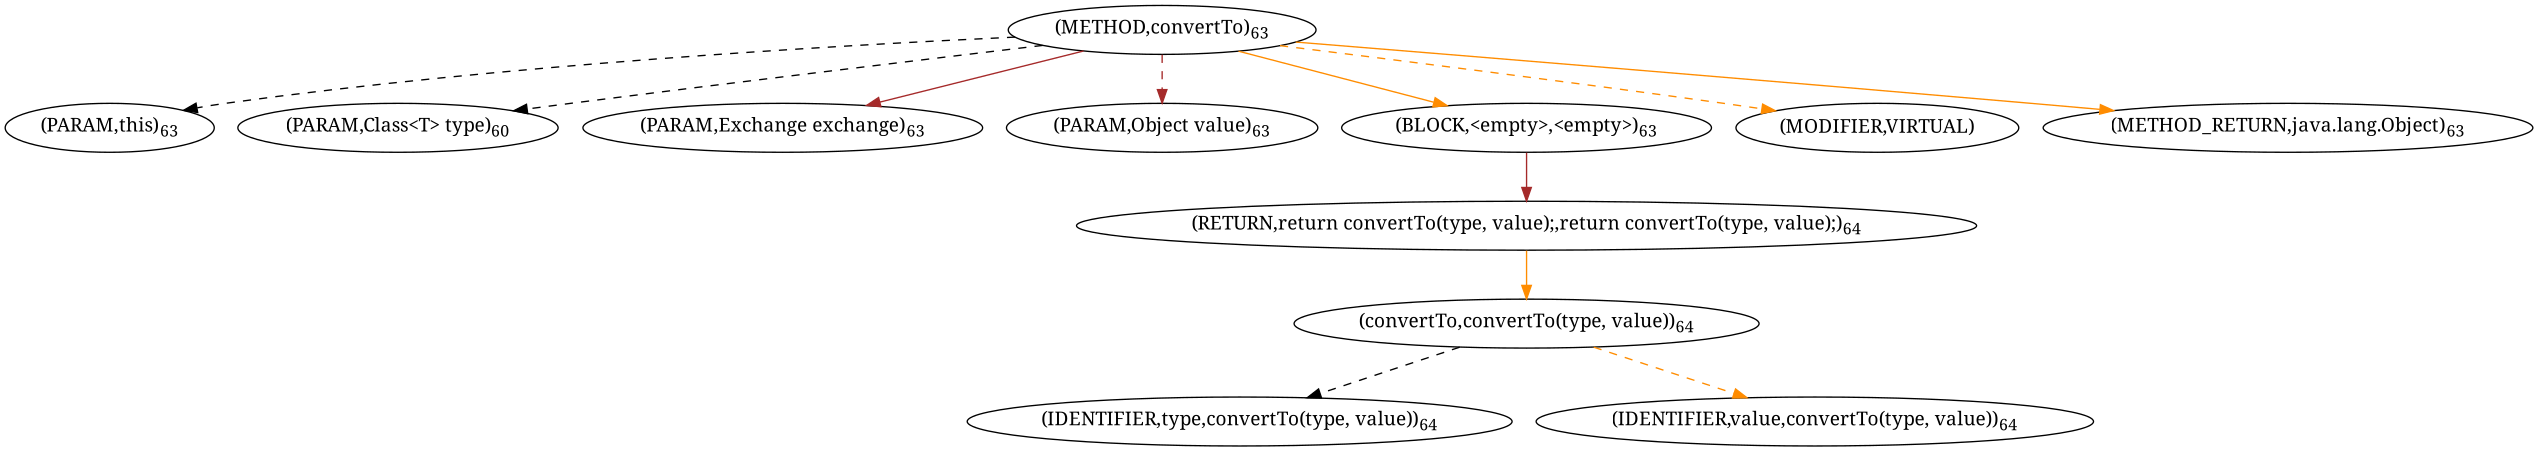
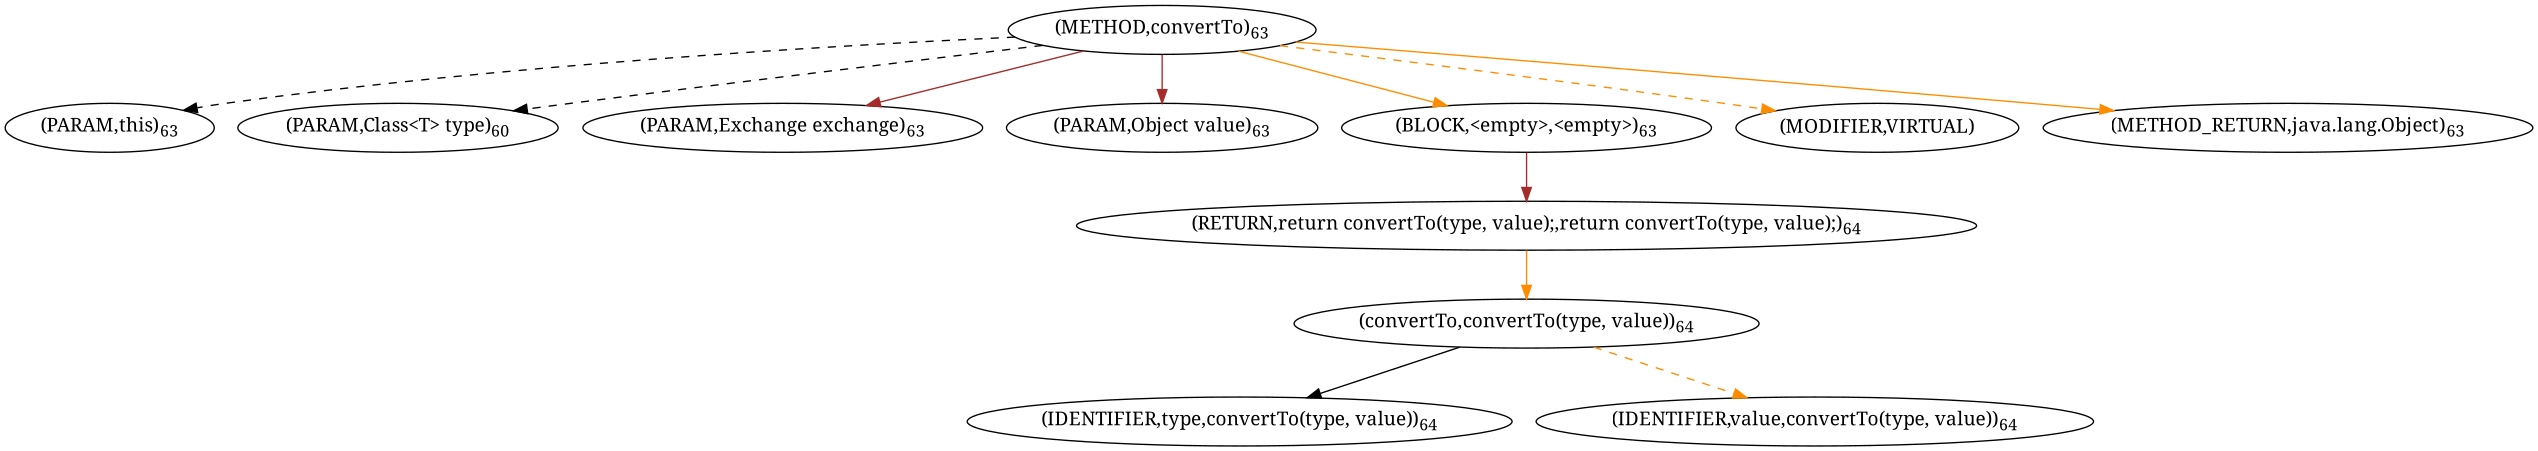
edge "(METHOD,convertTo)" -> "(PARAM,Object value)": style dashed -> solid
edge "(convertTo,convertTo(type, value))" -> "(IDENTIFIER,type,convertTo(type, value))": style dashed -> solid
